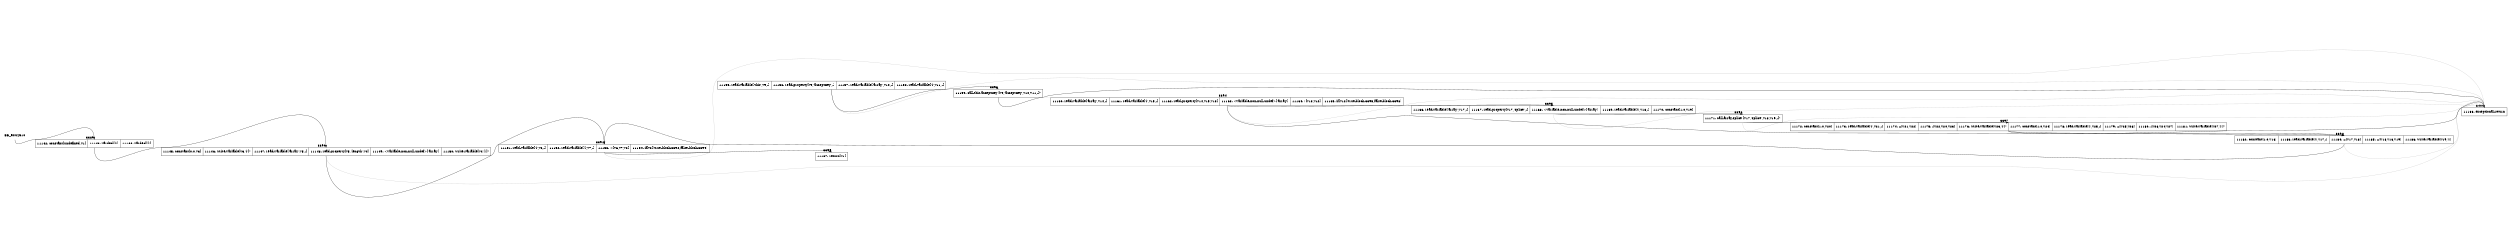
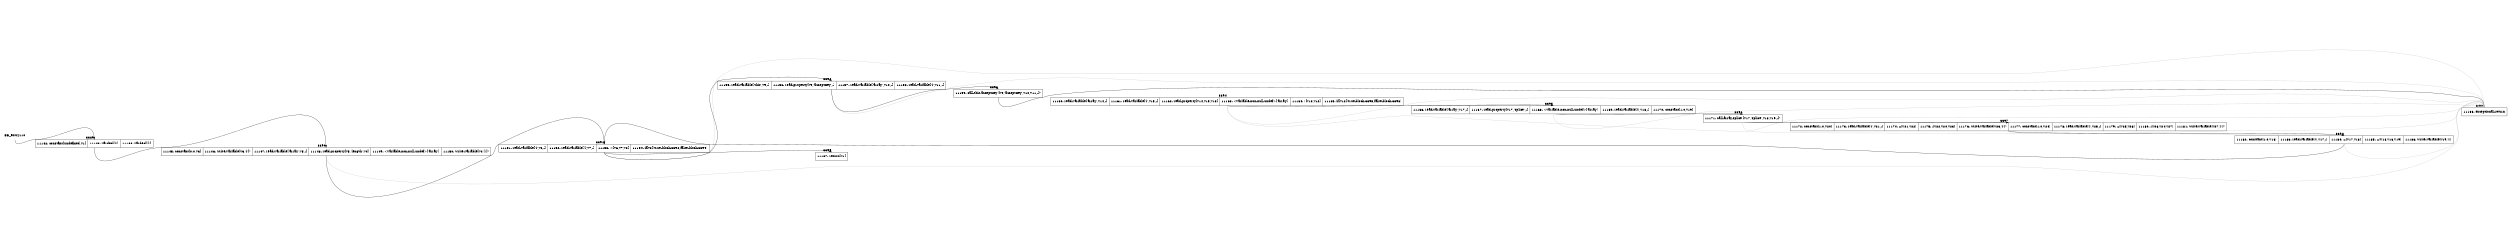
edge "11151: read-variable['i',v6,-]" -> "11155: read-variable['this',v9,-]": added
edge "11172: constant[1.0,v20]" -> "11188: exceptional-return": color black -> gray
edge "11160: read-variable['array',v14,-]" -> "11182: constant[1.0,v16]": color black -> gray
node "BB_entry510": label "BB_entry510" -> "BB_entry110"
